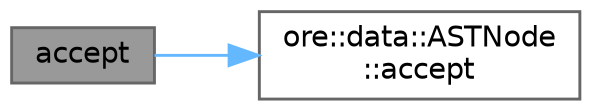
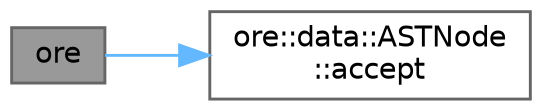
node "accept": label "accept" -> "ore"
